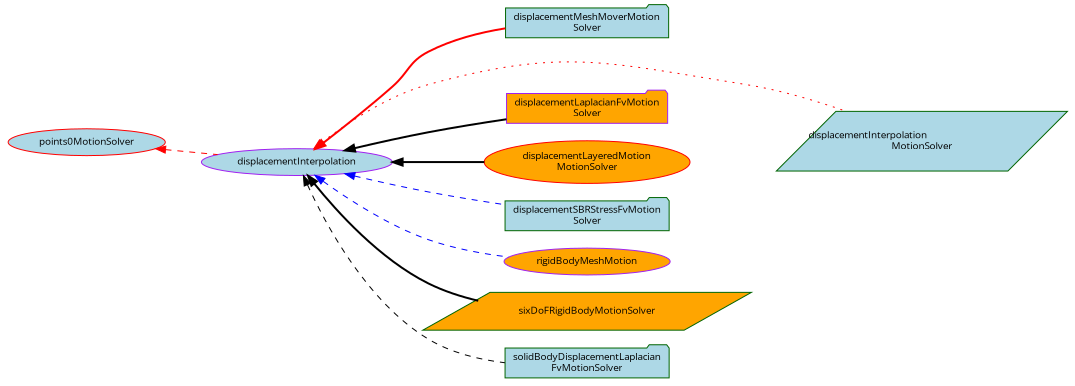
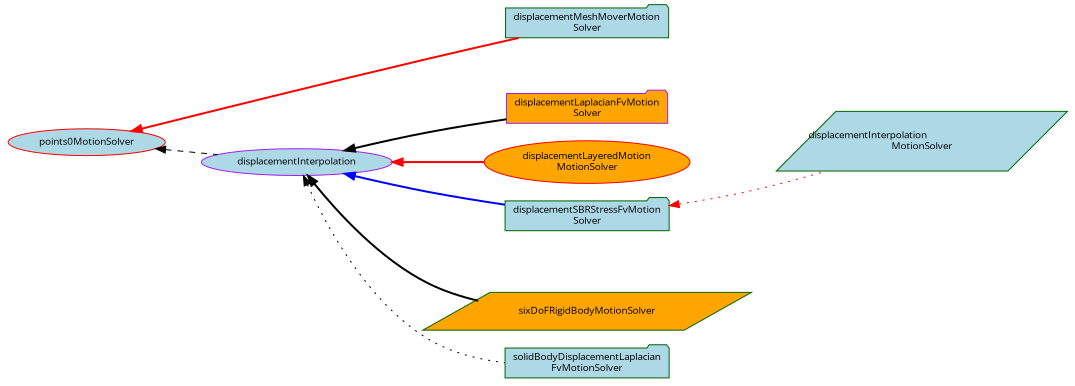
edge "displacementInterpolation MotionSolver" -> "displacementInterpolation": now "displacementInterpolation MotionSolver" -> "displacementSBRStressFvMotion Solver"
edge "displacementMeshMoverMotion Solver" -> "displacementInterpolation": now "displacementMeshMoverMotion Solver" -> "points0MotionSolver"
edge "displacementInterpolation" -> "points0MotionSolver": color red -> black
edge "displacementLayeredMotion MotionSolver" -> "displacementInterpolation": color black -> red
edge "displacementSBRStressFvMotion Solver" -> "displacementInterpolation": style dashed -> bold
node "rigidBodyMeshMotion": removed
edge "solidBodyDisplacementLaplacian FvMotionSolver" -> "displacementInterpolation": style dashed -> dotted
